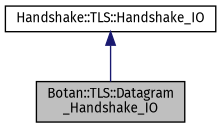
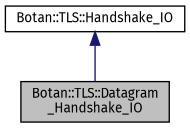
node "Handshake::TLS::Handshake_IO": label "Handshake::TLS::Handshake_IO" -> "Botan::TLS::Handshake_IO"
